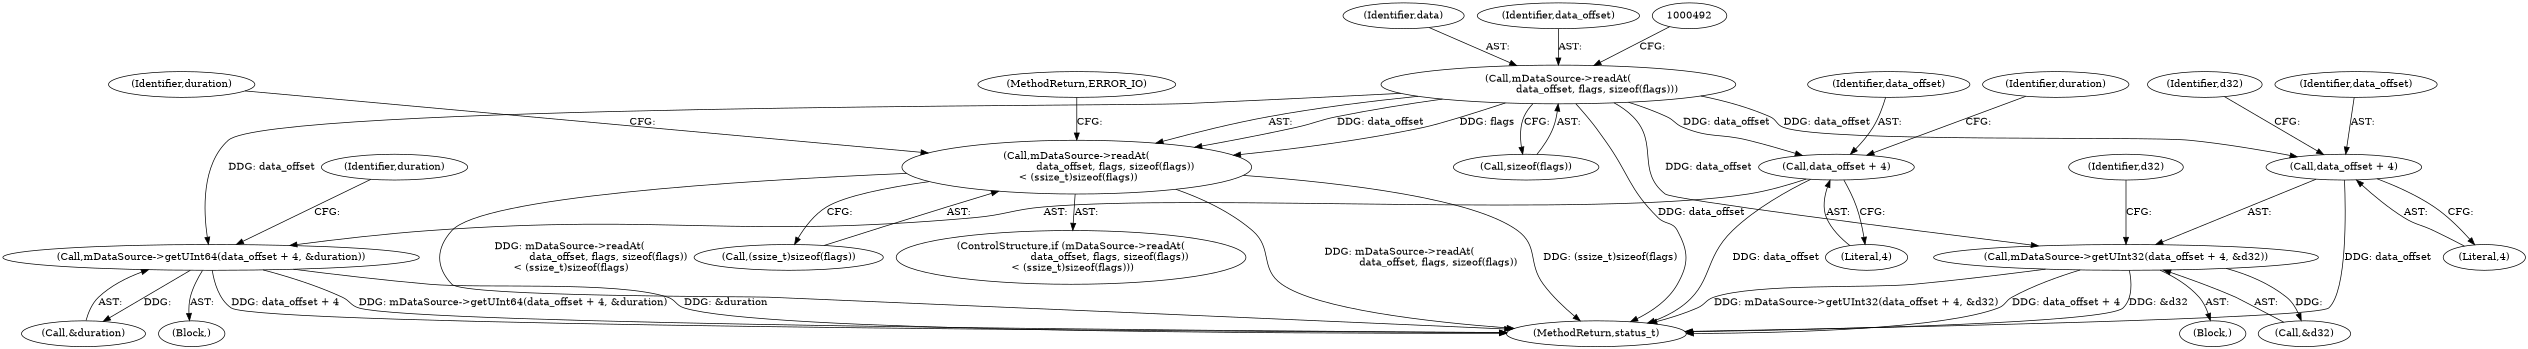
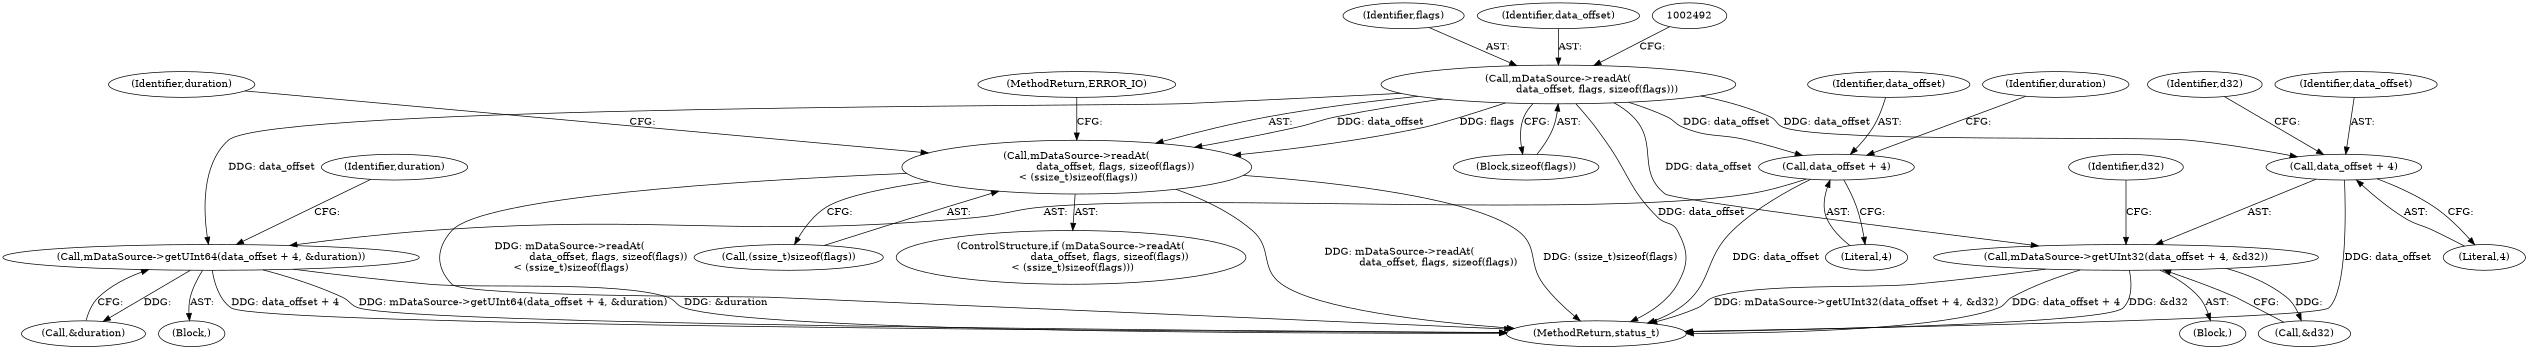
node "(Identifier,data)": label "(Identifier,data)" -> "(Identifier,flags)"
node "1000492": label "1000492" -> "1002492"
node "(Call,sizeof(flags))": label "(Call,sizeof(flags))" -> "(Block,sizeof(flags))"
edge "(Call,&duration)" -> "(Call,mDataSource->getUInt64(data_offset + 4, &duration))": label "AST: " -> "CFG: "
edge "(Call,&d32)" -> "(Call,mDataSource->getUInt32(data_offset + 4, &d32))": label "AST: " -> "CFG: "
